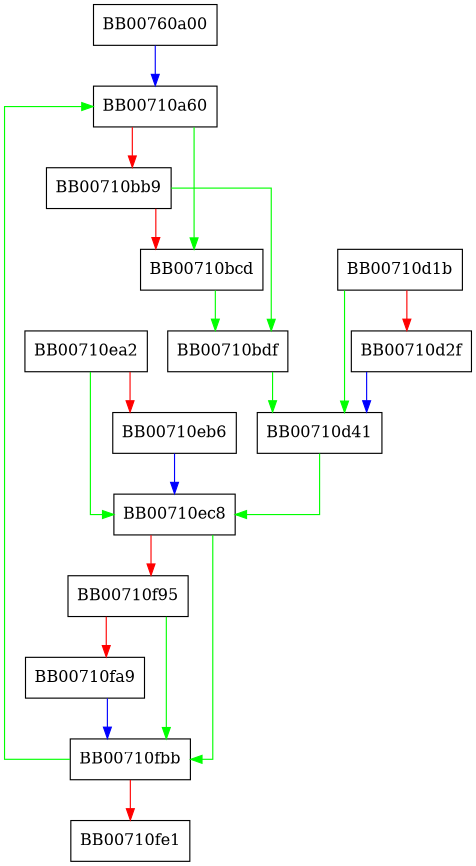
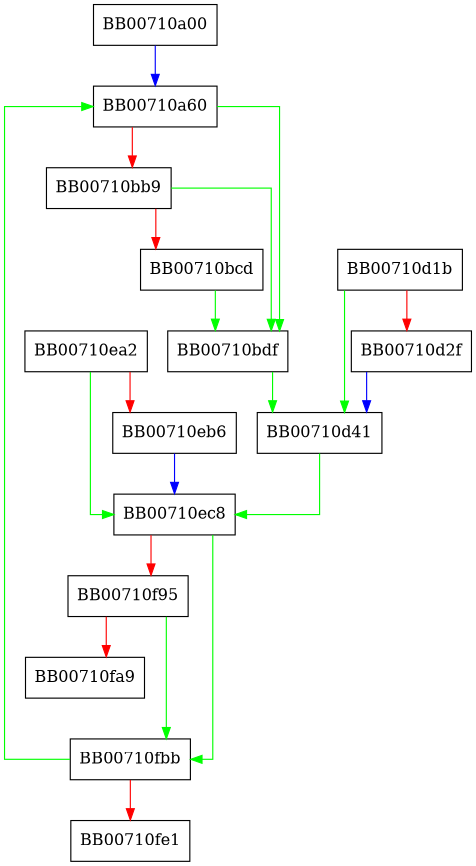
node "BB00760a00": label "BB00760a00" -> "BB00710a00"
edge "BB00710a60" -> "BB00710bcd": now "BB00710a60" -> "BB00710bdf"
edge "BB00710fa9" -> "BB00710fbb": removed
